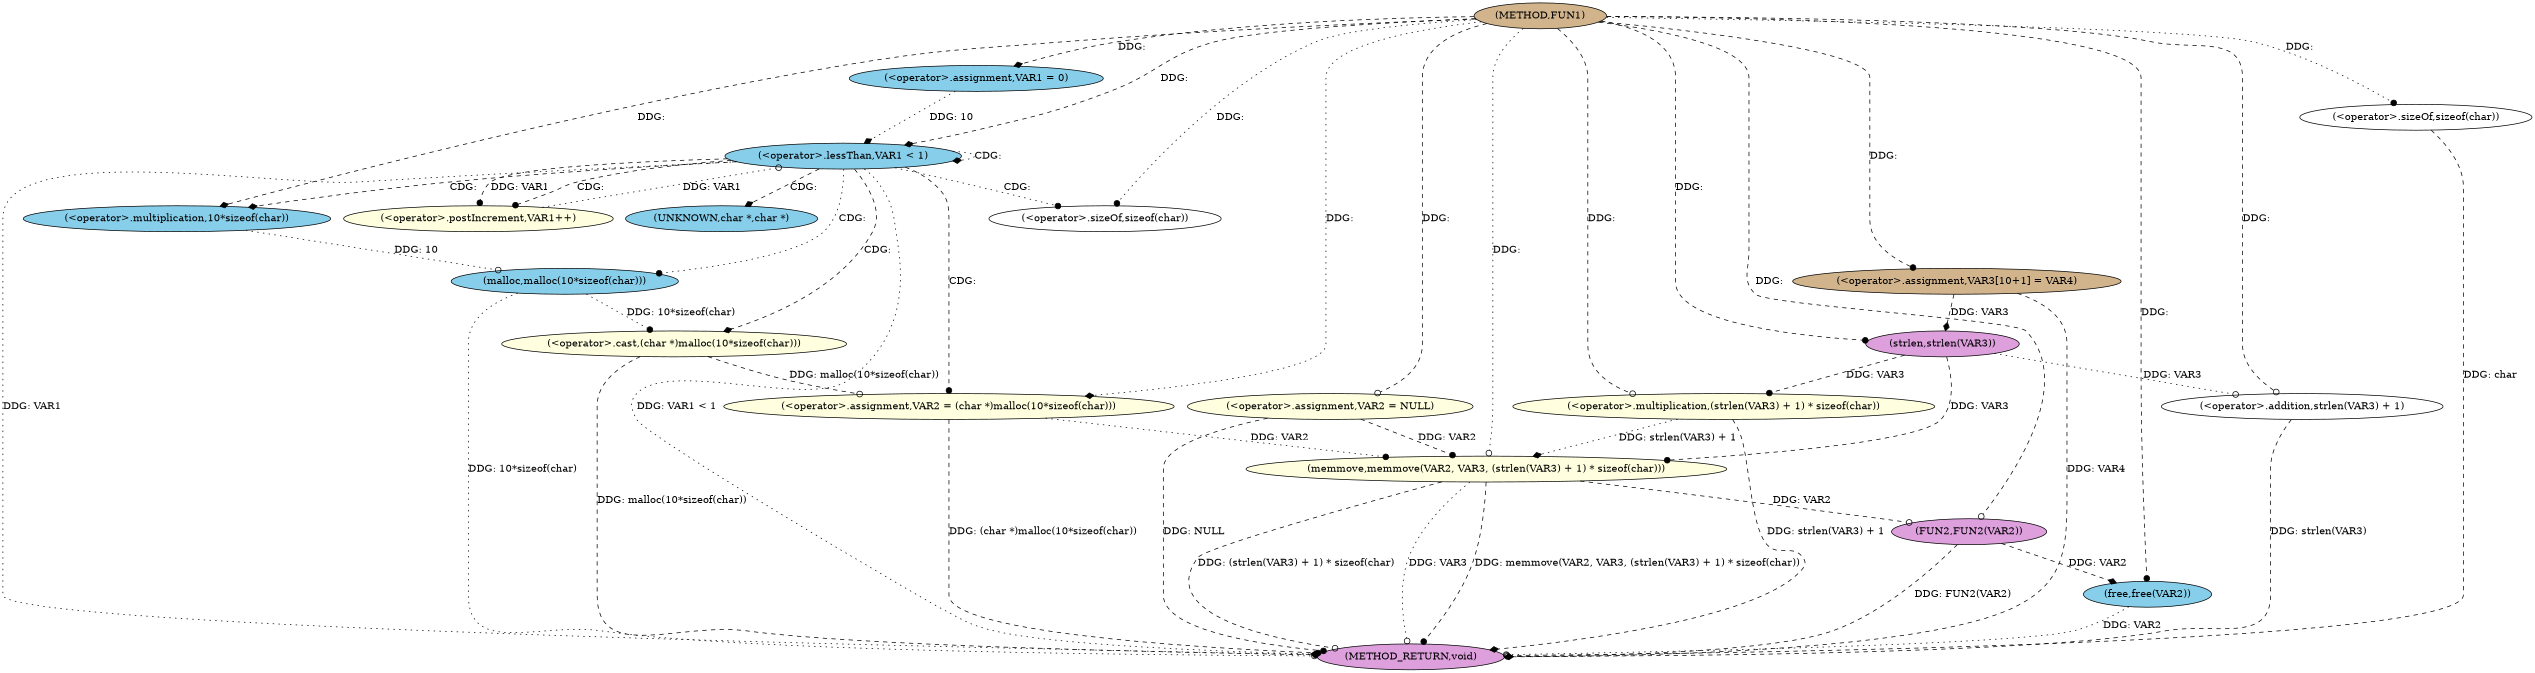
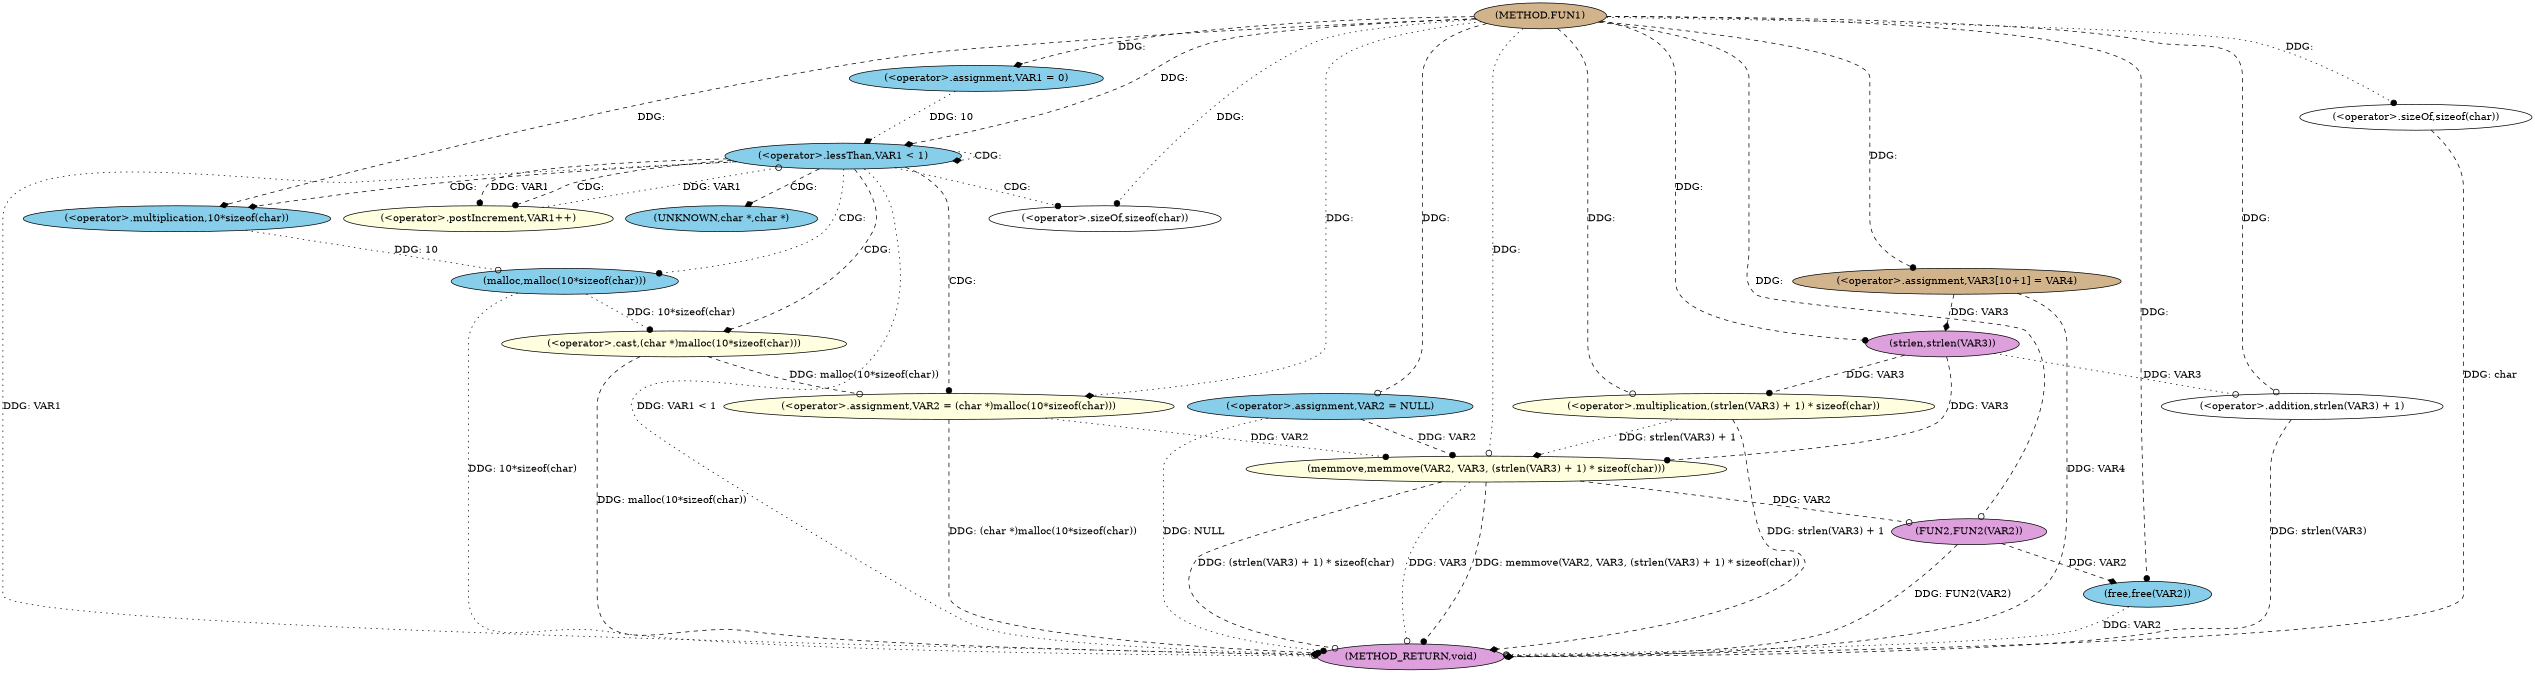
node "(<operator>.assignment,VAR2 = NULL)": fillcolor lightyellow -> skyblue
edge "(<operator>.assignment,VAR2 = NULL)" -> "(METHOD_RETURN,void)": style dashed -> dotted
